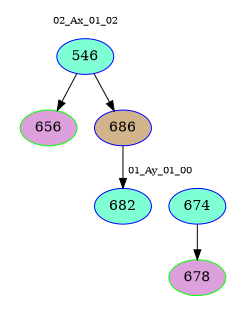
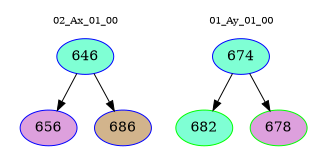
cluster "02_Ax_01_02": label "02_Ax_01_02" -> "02_Ax_01_00"
node "546": label "546" -> "646"
node "656": color green -> blue
edge "686" -> "682": now "674" -> "682"
node "682": color blue -> green
